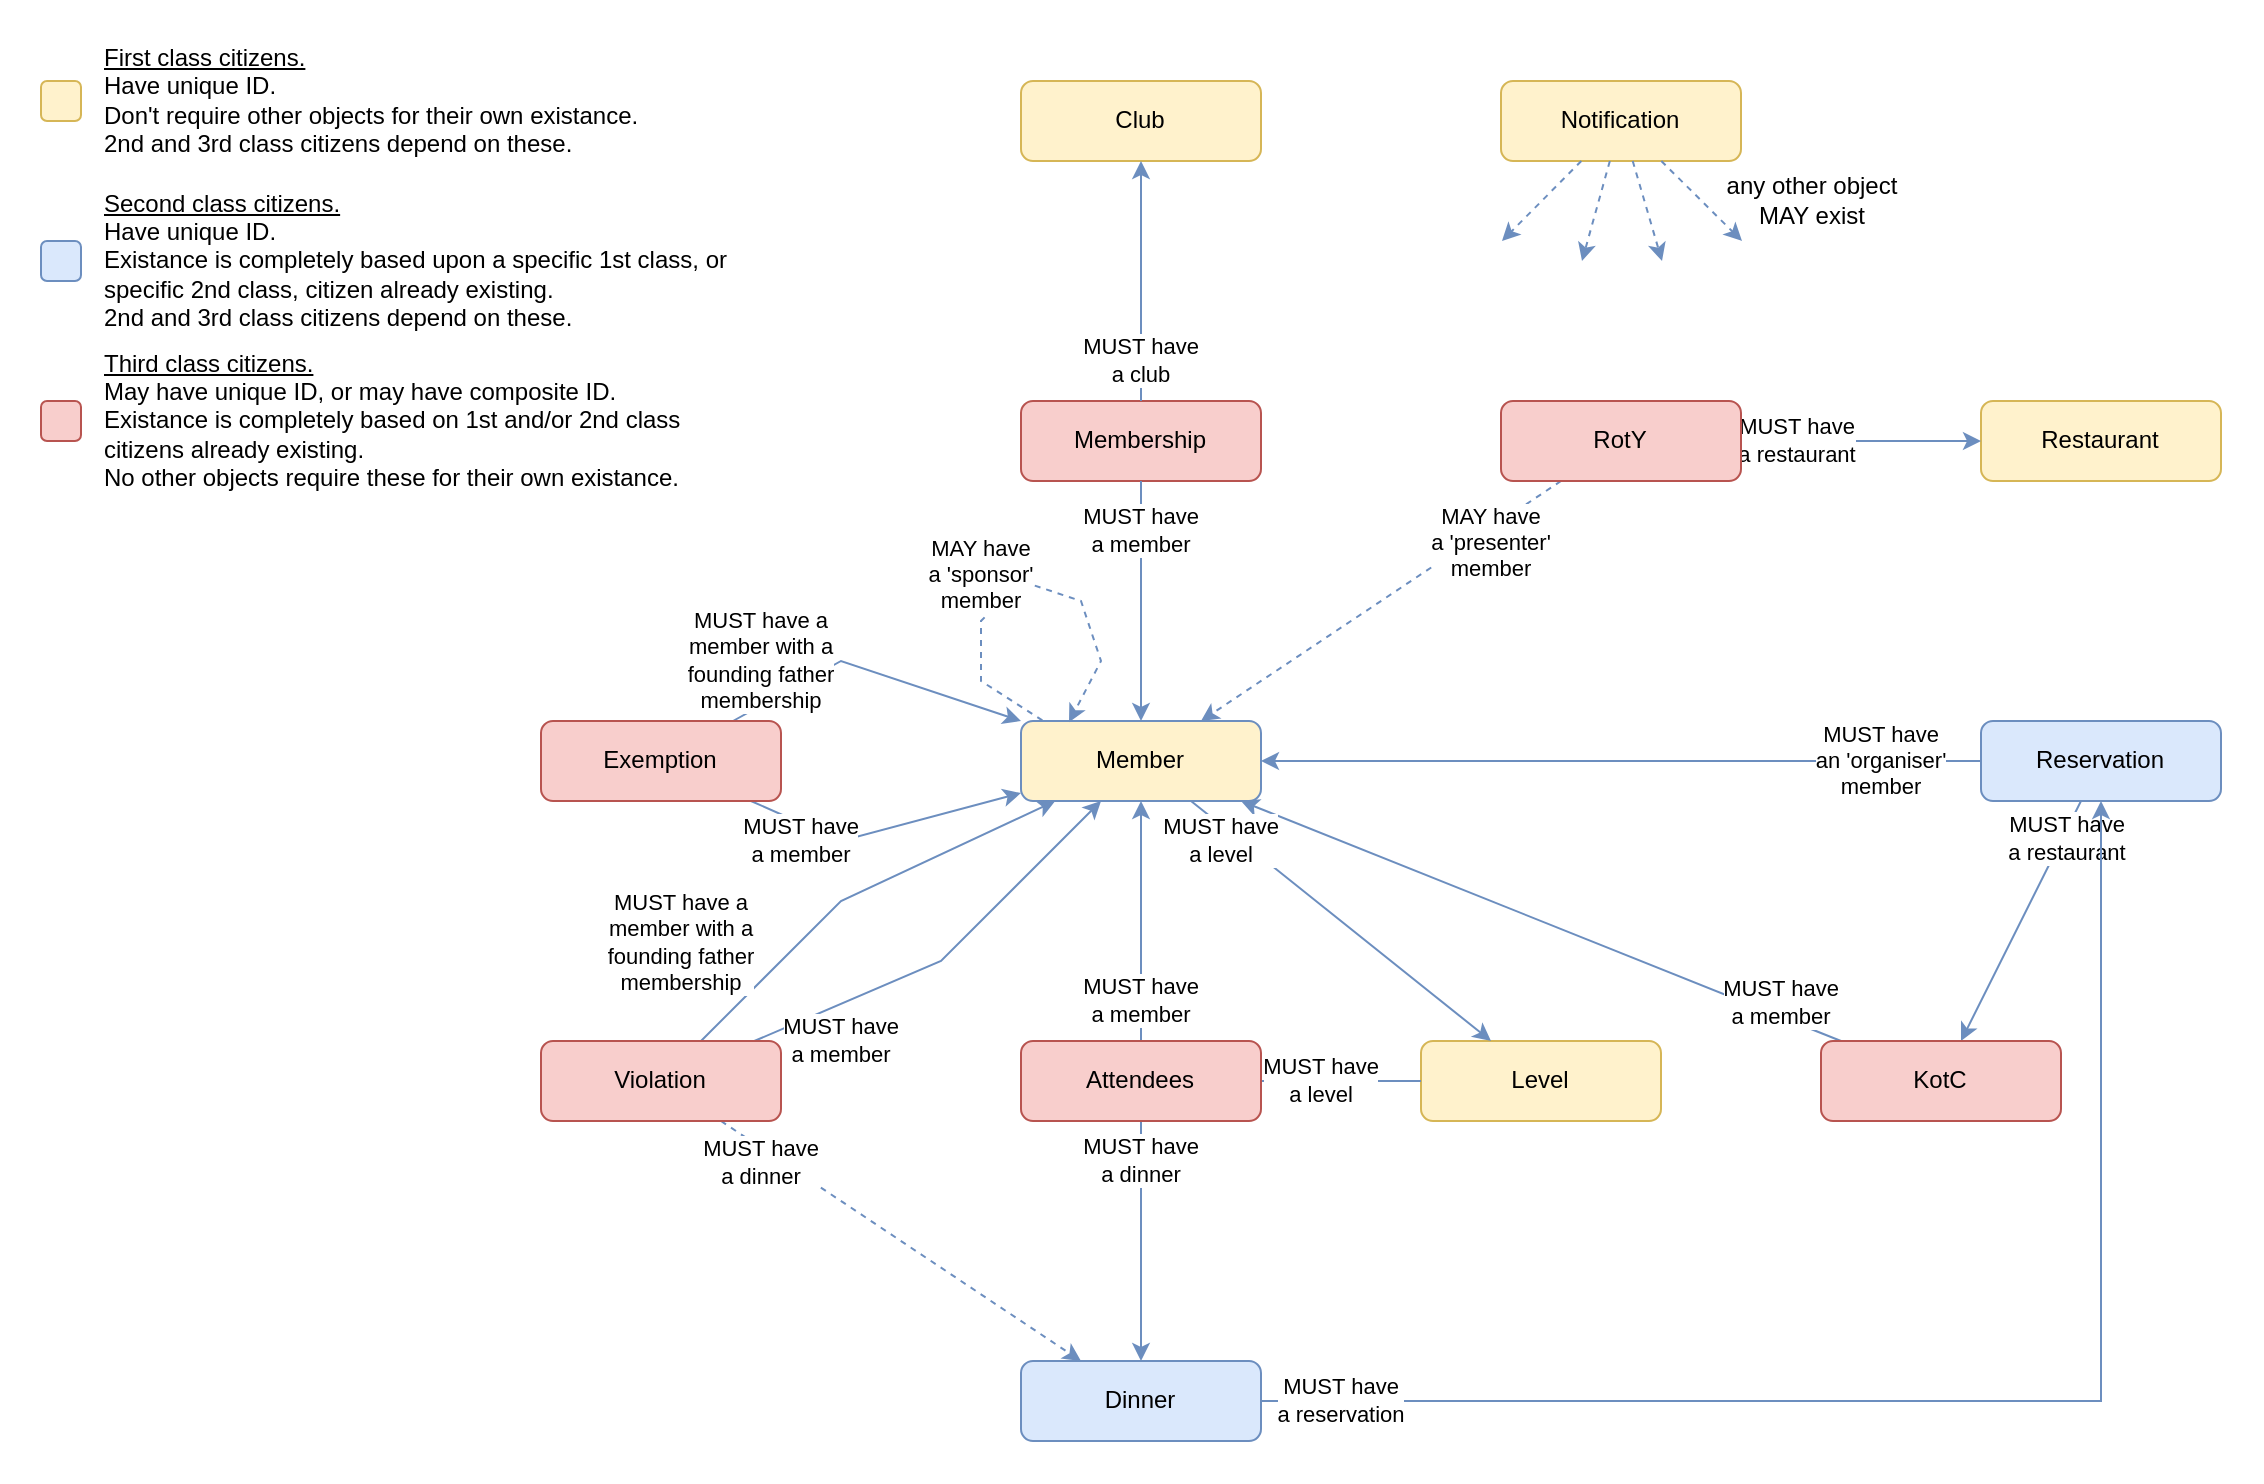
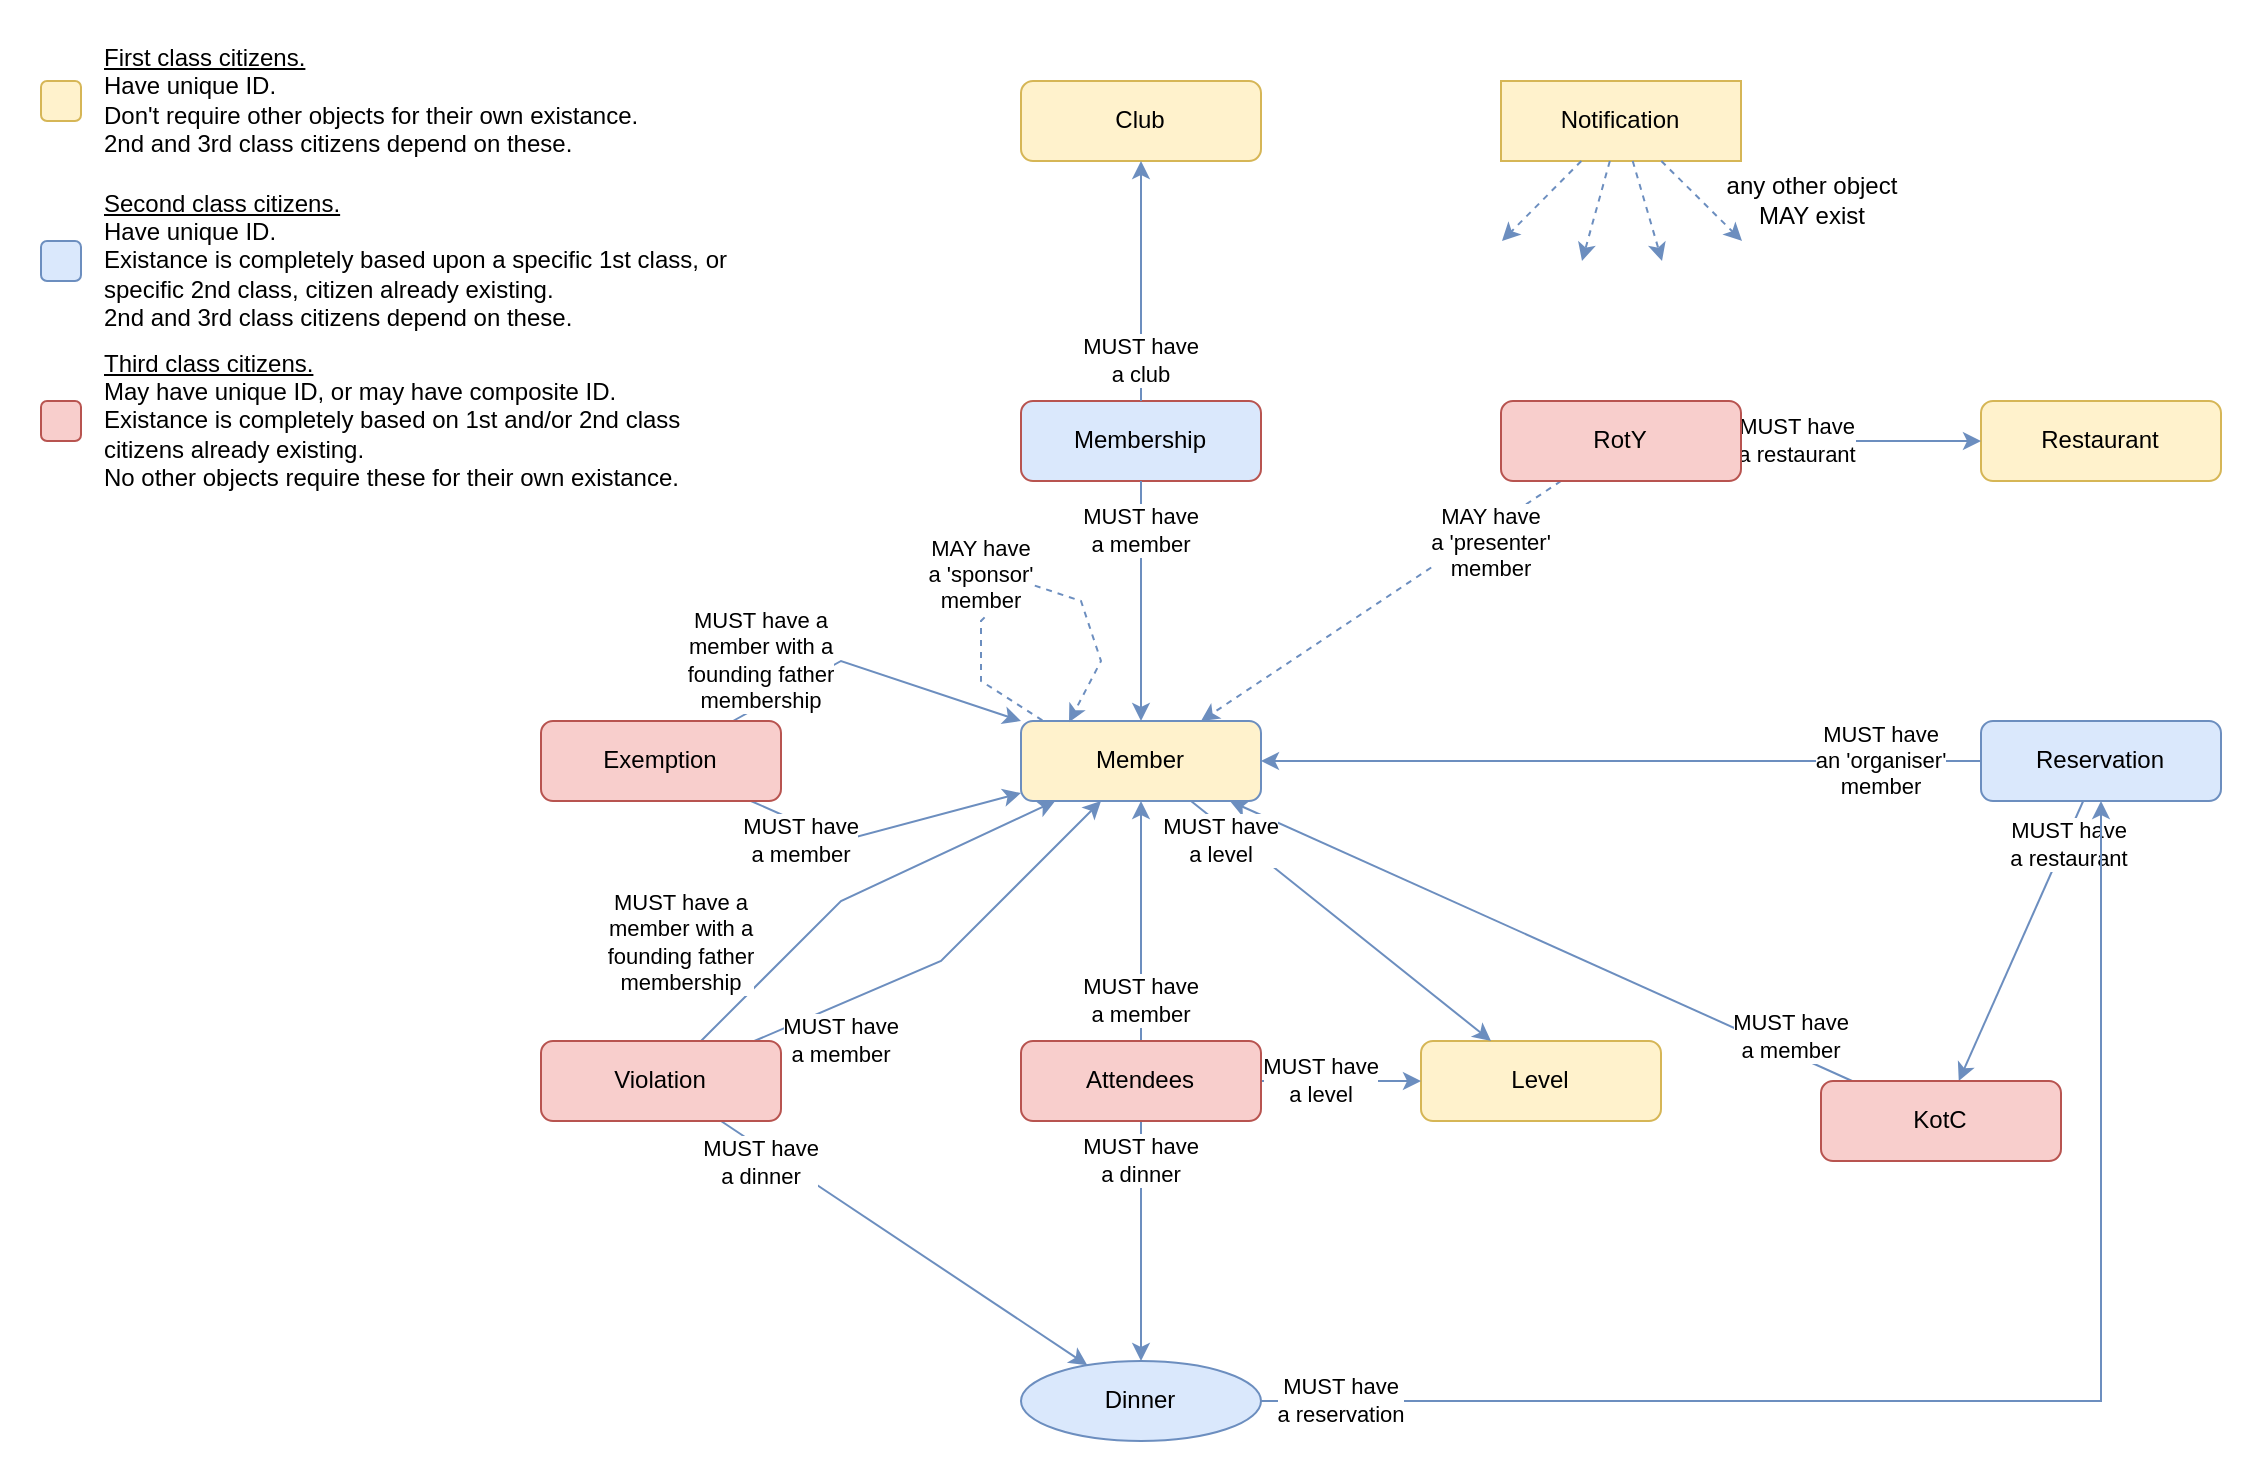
node "Notification": shape rounded rectangle -> rectangle
node "Membership": fillcolor #f8cecc -> #dae8fc
edge "Attendees" -- "Level": arrowhead none -> classic
node "KotC": moved (1941, 1081) -> (1941, 1121)
edge "Violation" -> "Dinner": style dashed -> solid
node "Dinner": shape rounded rectangle -> ellipse
